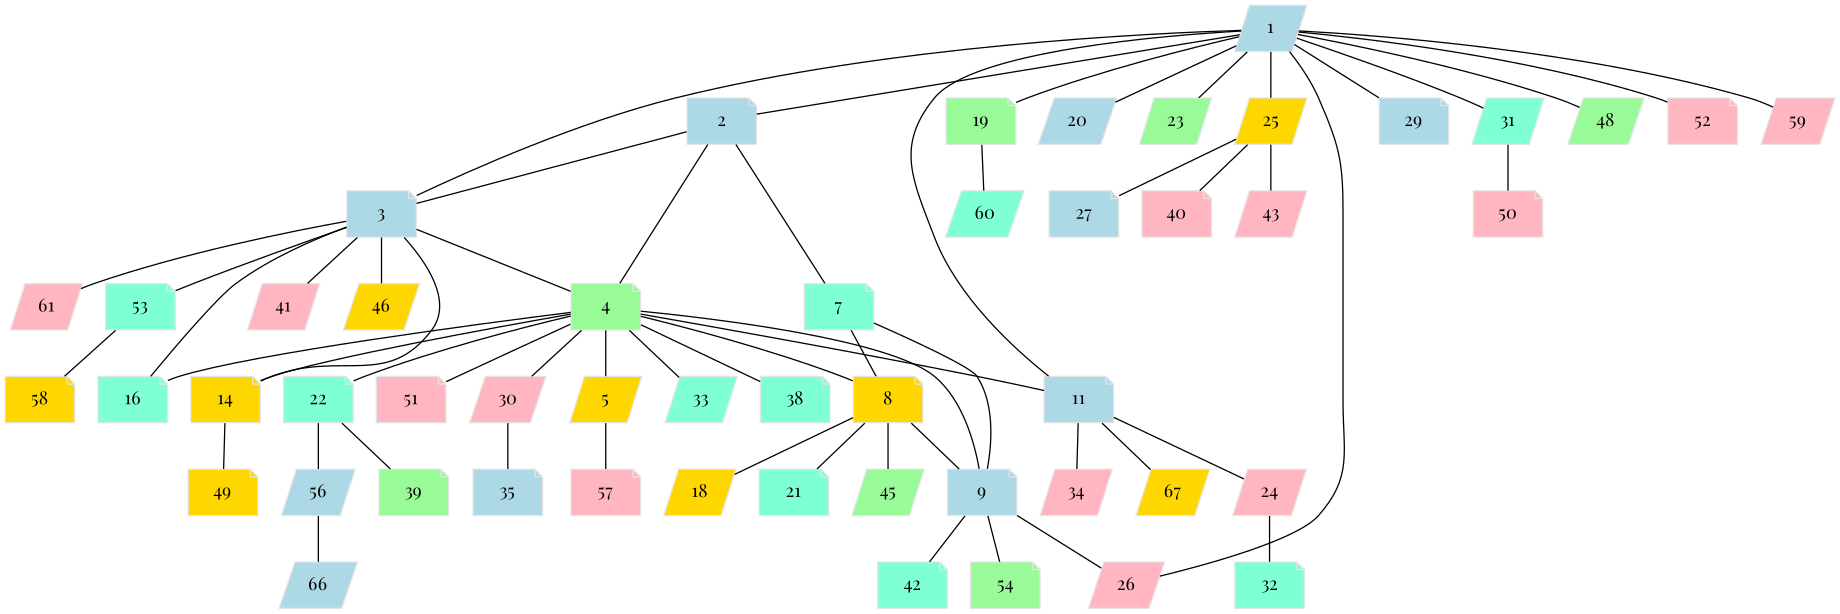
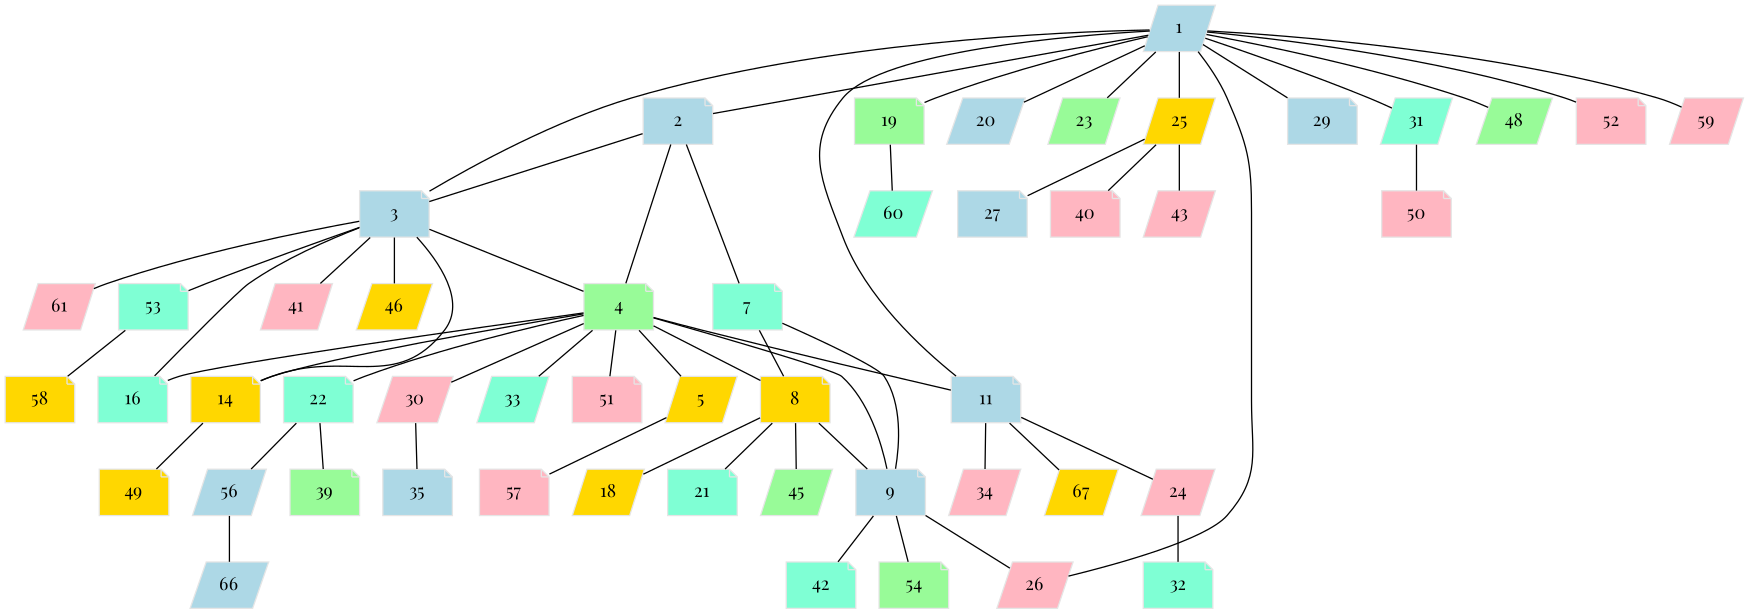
node "38": removed
